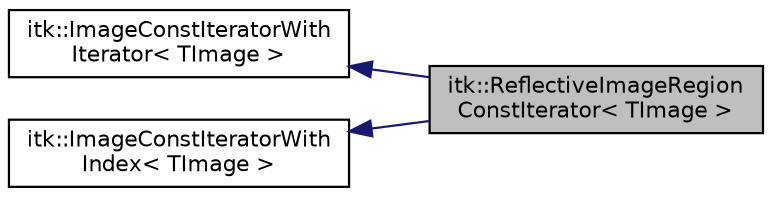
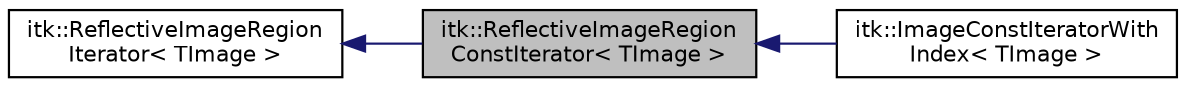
node "itk::ImageConstIteratorWith Iterator< TImage >": label "itk::ImageConstIteratorWith Iterator< TImage >" -> "itk::ReflectiveImageRegion Iterator< TImage >"
edge "itk::ReflectiveImageRegion ConstIterator< TImage >" -> "itk::ImageConstIteratorWith Index< TImage >": reversed
